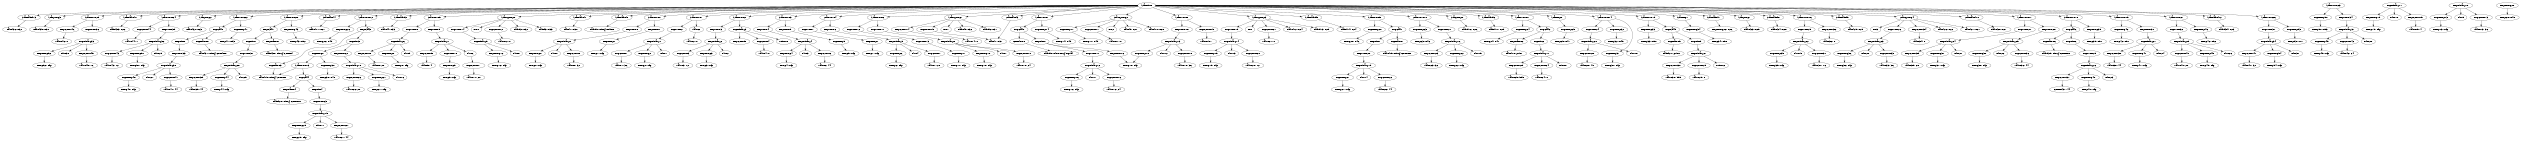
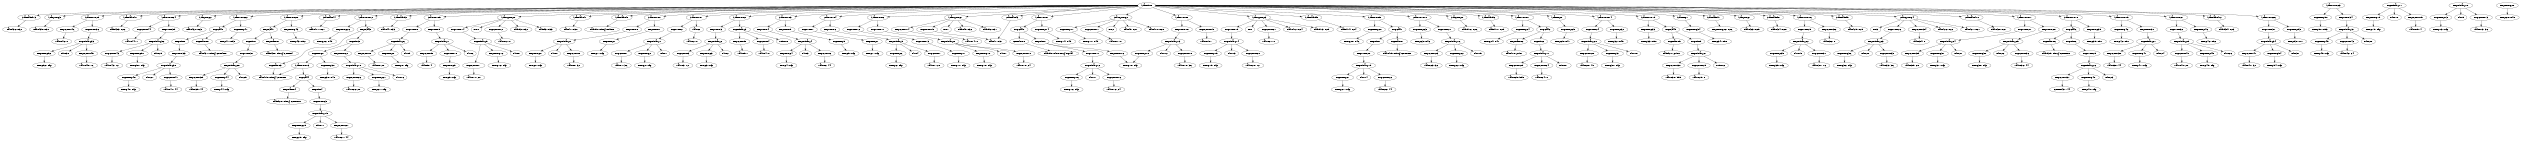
edge "StatMove14" -> "ExpTemp31": now "ExpBinary20" -> "ExpTemp31"
edge "ExpMem36" -> "ExpBinary33": added
node "Value5: 1": added
edge "Plus6" -> "ExpConst11": now "ExpBinary9" -> "ExpConst11"
